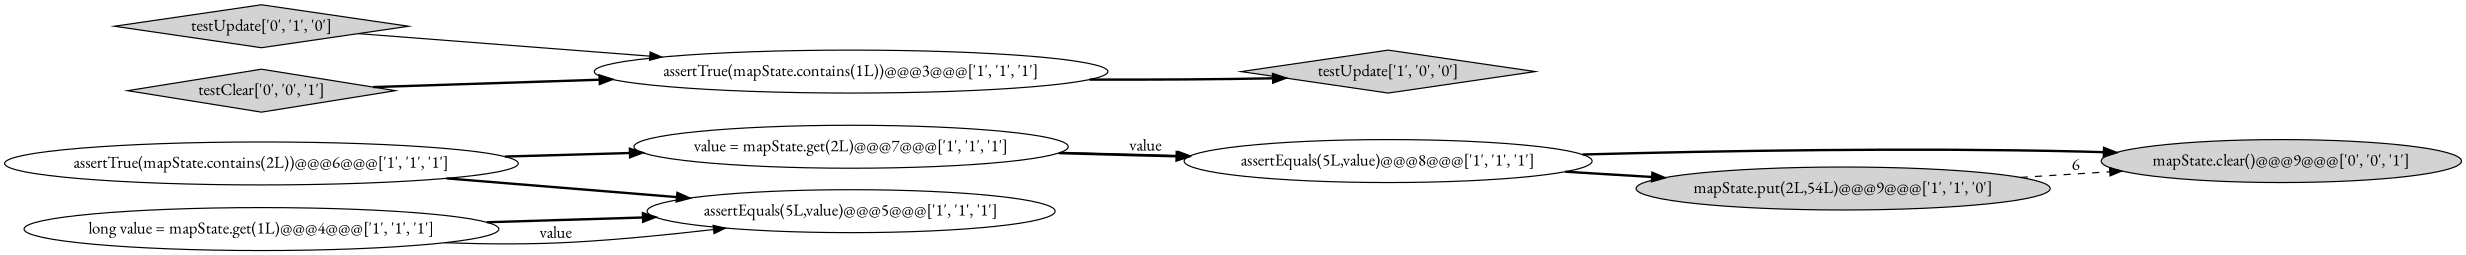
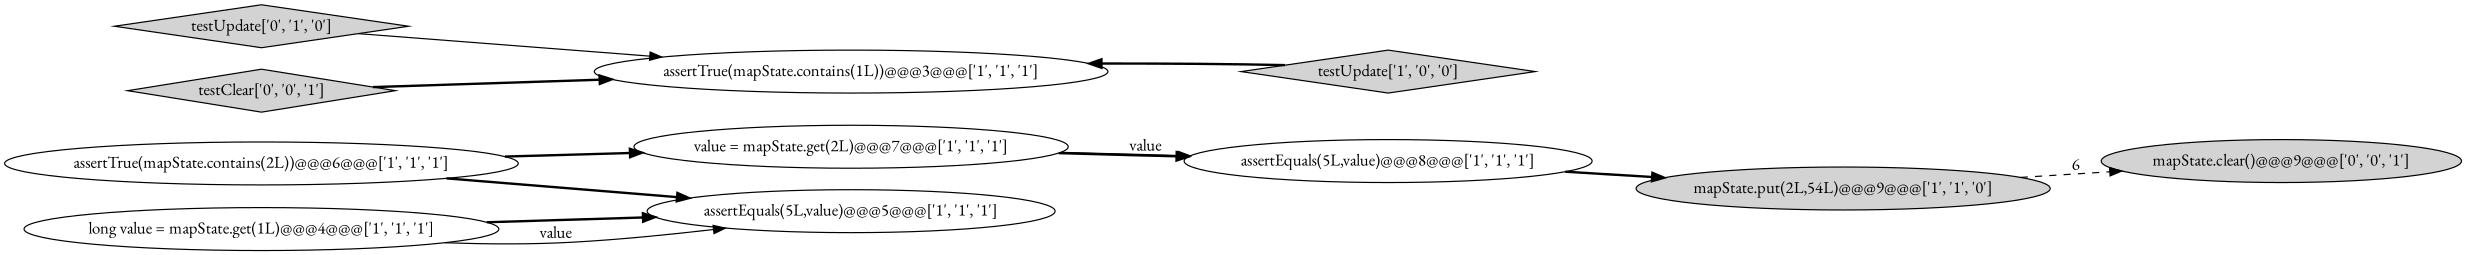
edge "assertTrue(mapState.contains(1L))@@@3@@@['1', '1', '1']" -> "testUpdate['1', '0', '0']": reversed
edge "assertEquals(5L,value)@@@8@@@['1', '1', '1']" -> "mapState.clear()@@@9@@@['0', '0', '1']": removed
